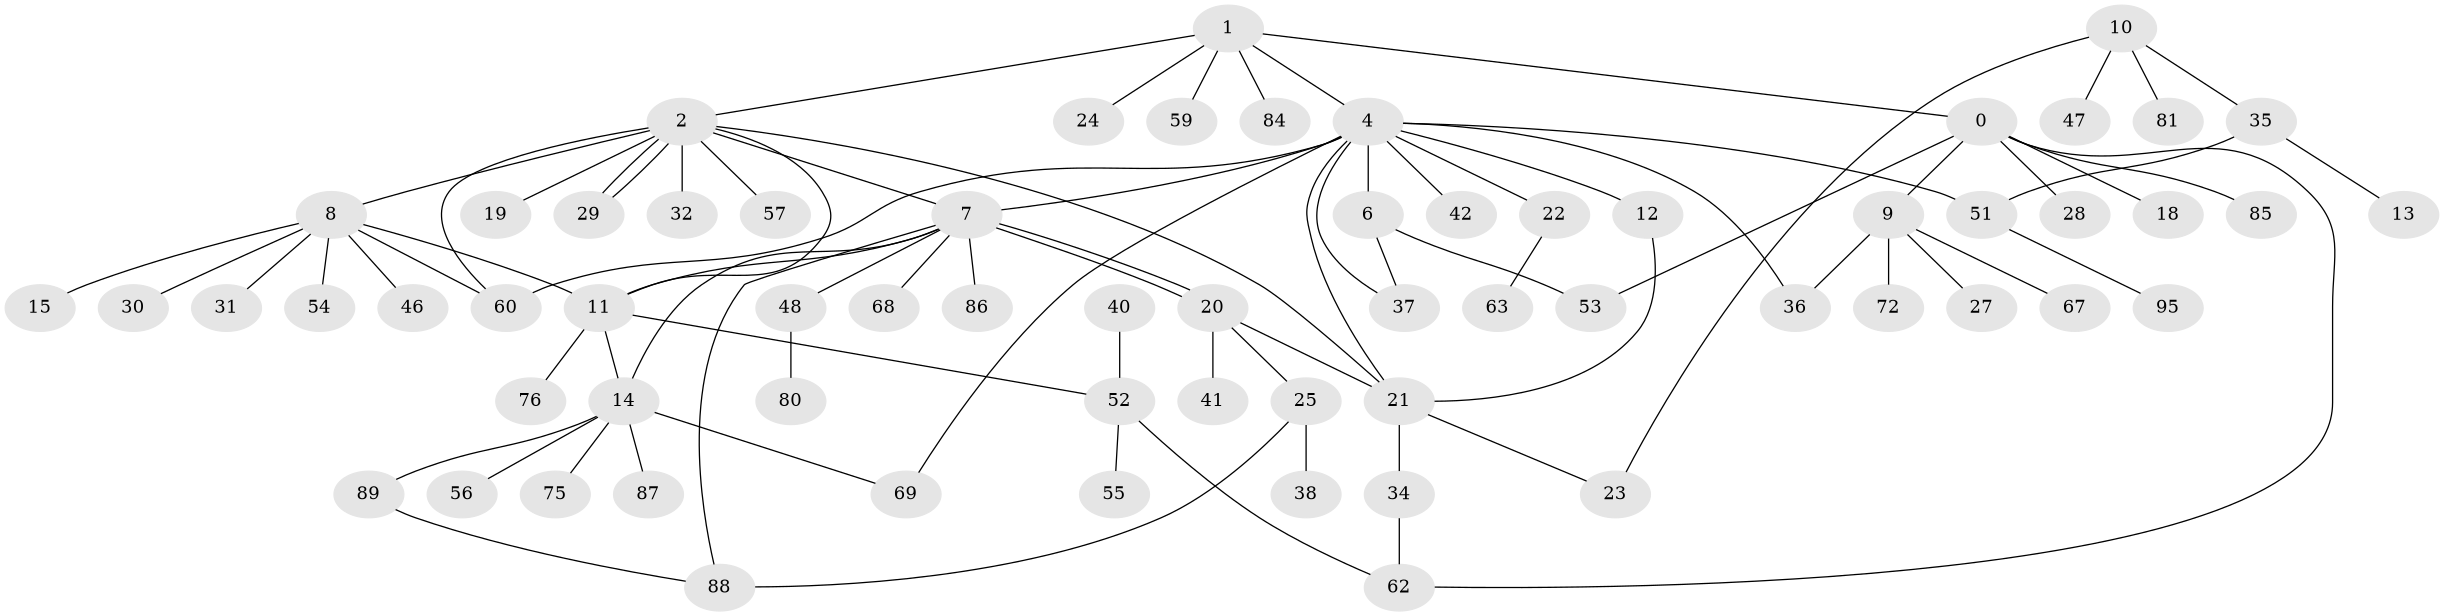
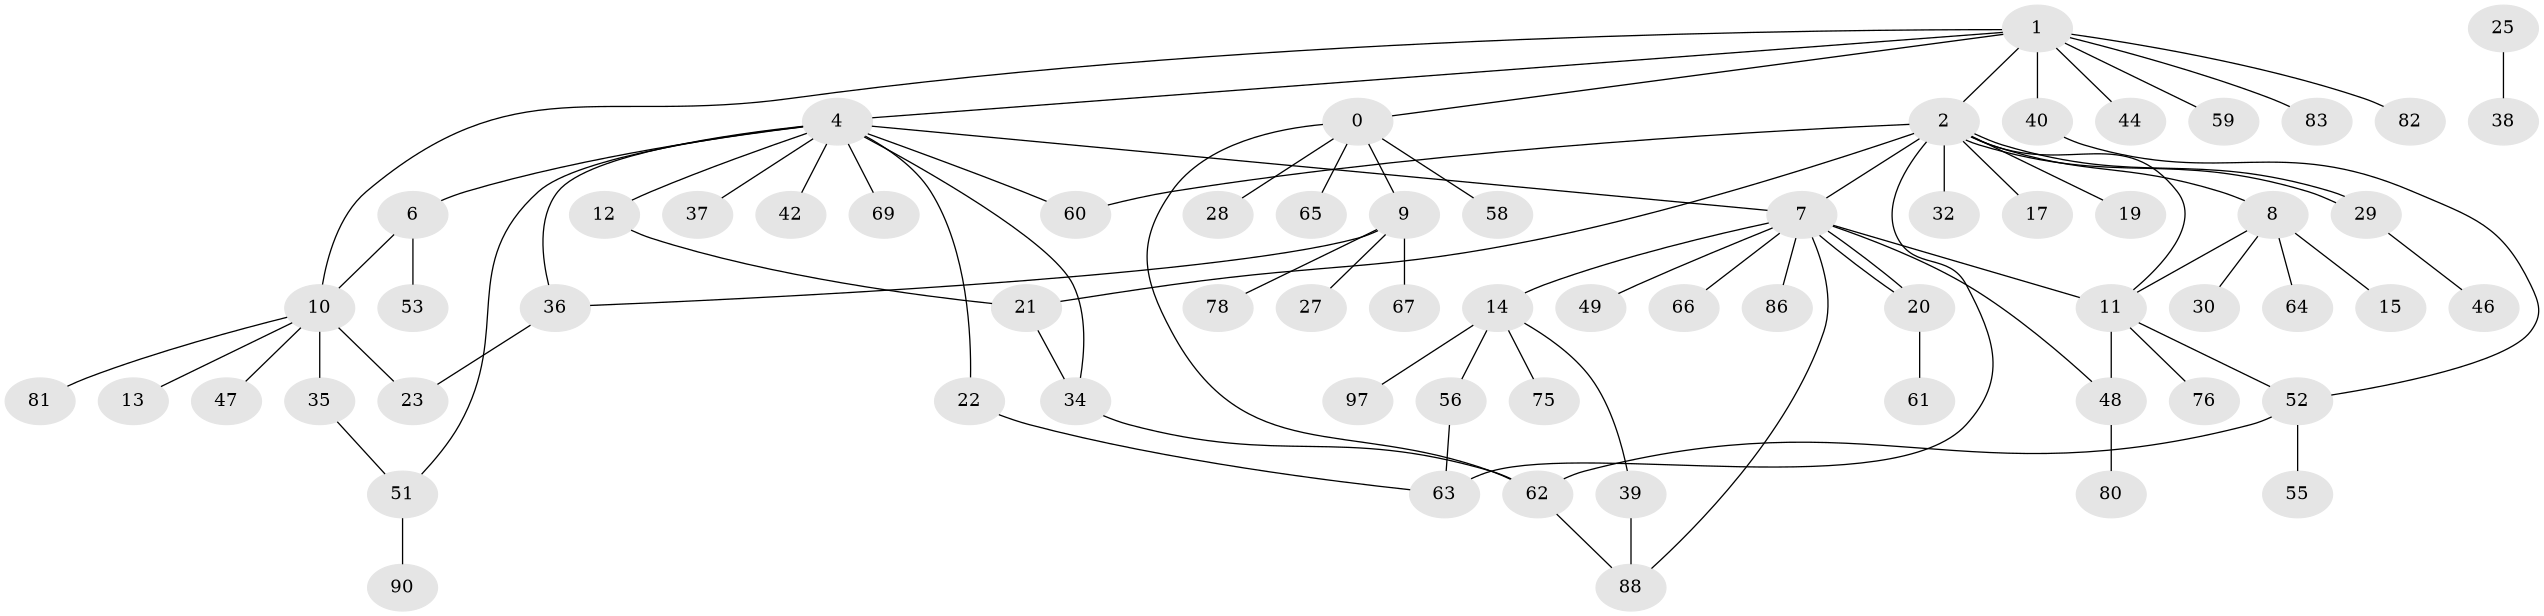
edge "1" -- "10": added
edge "1" -- "40": added
node "24": label "24" -> "44"
node "84": label "84" -> "82"
node "83": added
edge "35" -- "13": now "10" -- "13"
node "57": label "57" -> "17"
edge "0" -- "53": removed
node "18": label "18" -> "58"
node "85": label "85" -> "65"
edge "8" -- "46": now "29" -- "46"
edge "8" -- "60": removed
edge "4" -- "21": now "4" -- "34"
edge "6" -- "37": now "6" -- "10"
node "31": removed
node "54": label "54" -> "64"
node "68": label "68" -> "66"
node "49": added
node "72": label "72" -> "78"
node "95": label "95" -> "90"
edge "11" -- "14": now "11" -- "48"
edge "20" -- "25": removed
edge "20" -- "21": removed
node "41": label "41" -> "61"
edge "14" -- "69": removed
edge "56" -- "63": added
edge "21" -- "23": now "36" -- "23"
edge "2" -- "63": added
node "89": label "89" -> "39"
node "87": label "87" -> "97"
edge "25" -- "88": now "62" -- "88"
